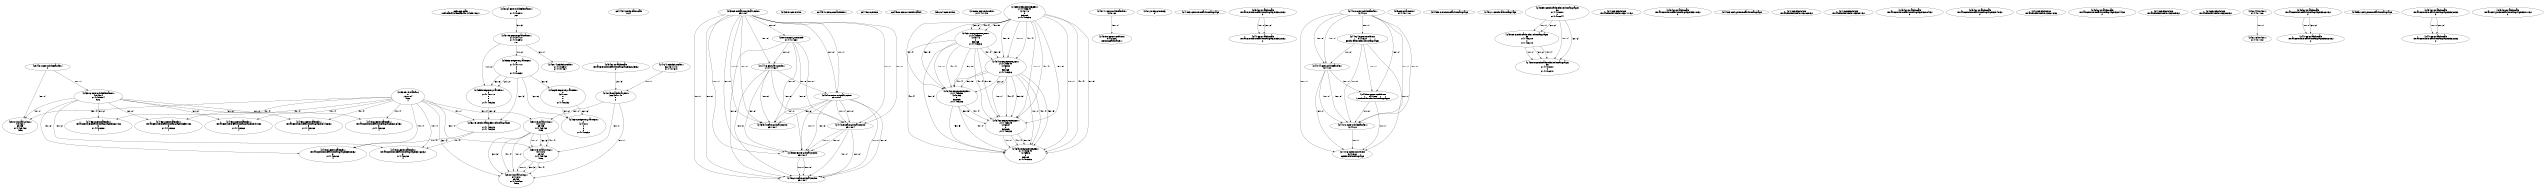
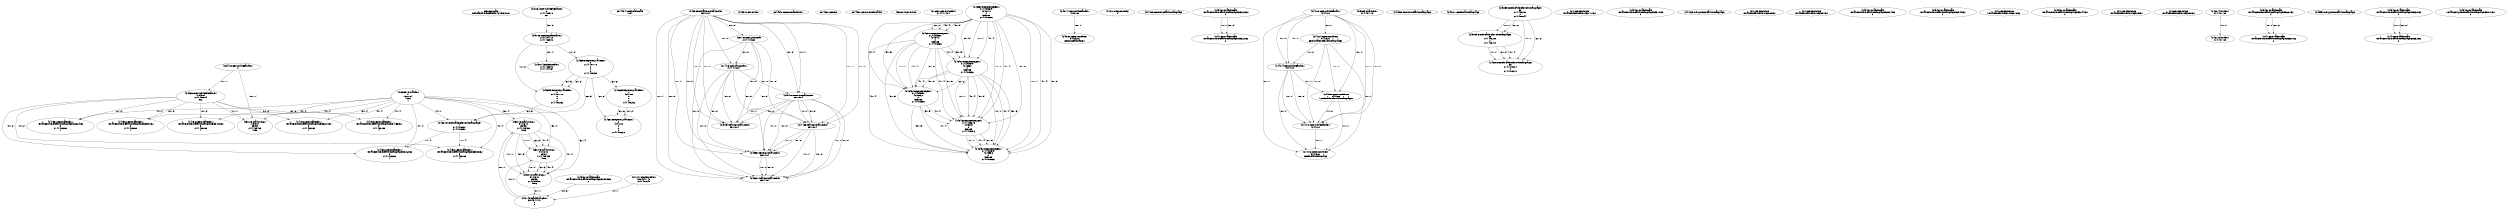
edge "4248145.LoadLibraryExW 3224341740 0 2" -> "4250073.LoadStringW 9441340 65483 2147409468 4096": reversed
